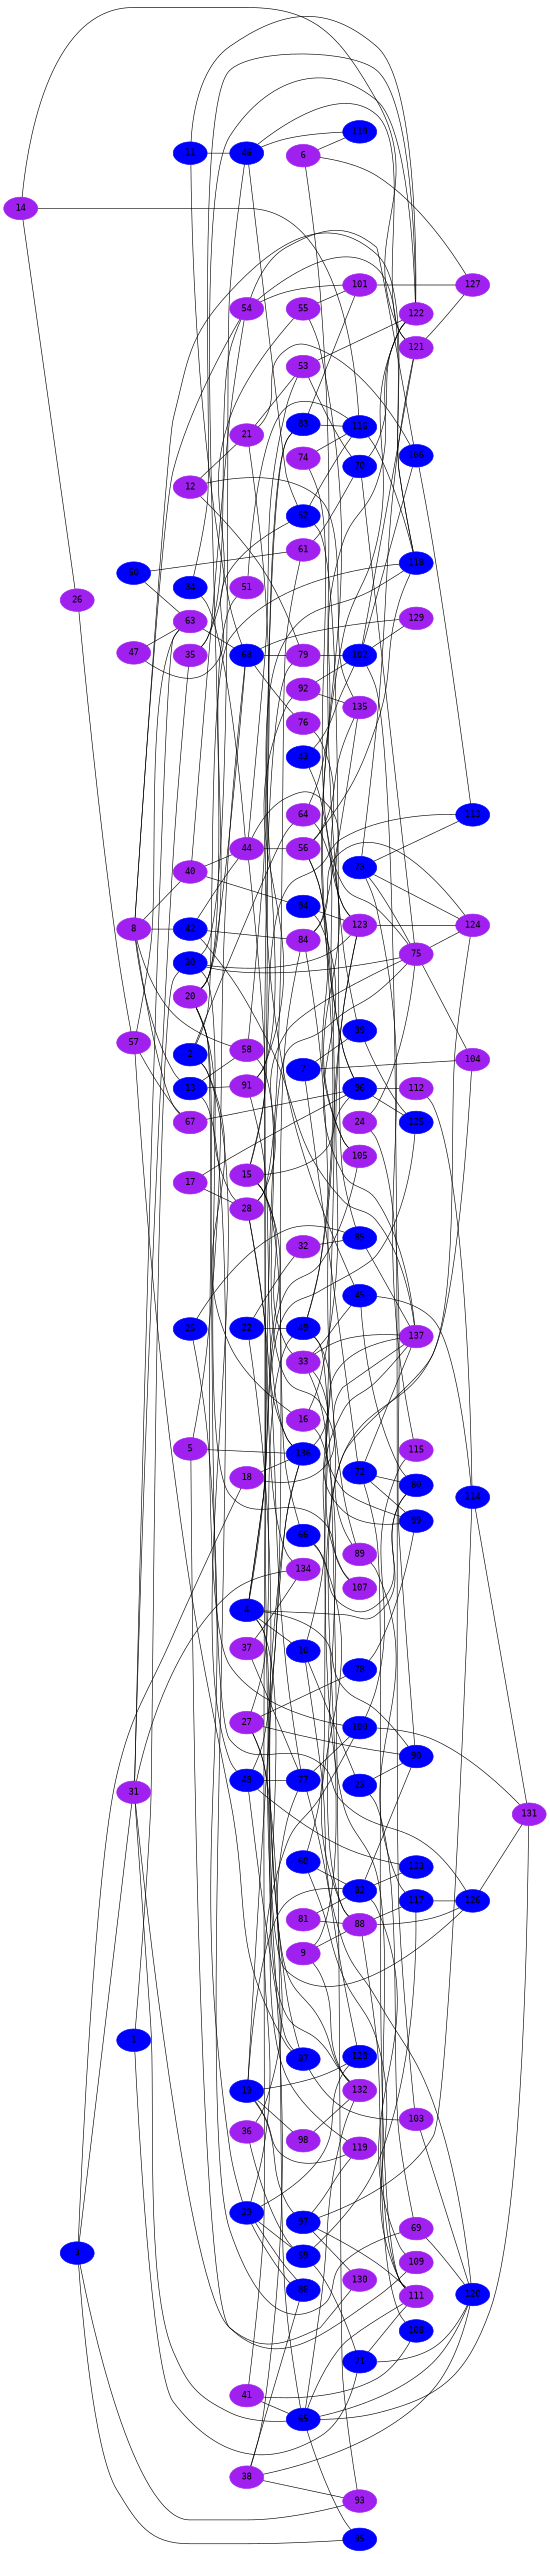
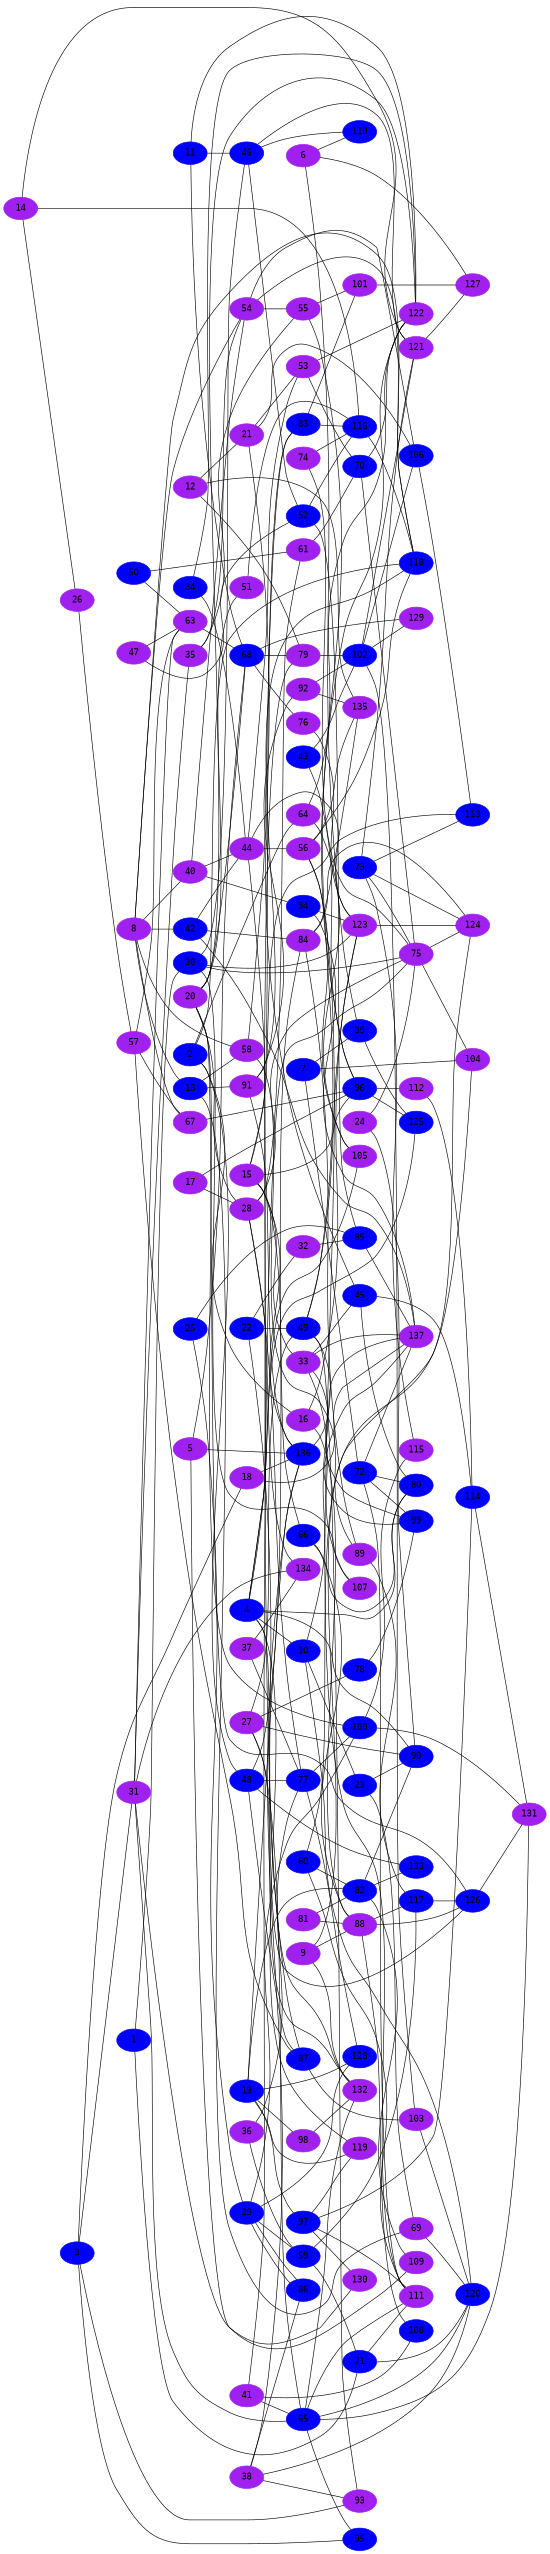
edge "101" -- "54": now "55" -- "54"
